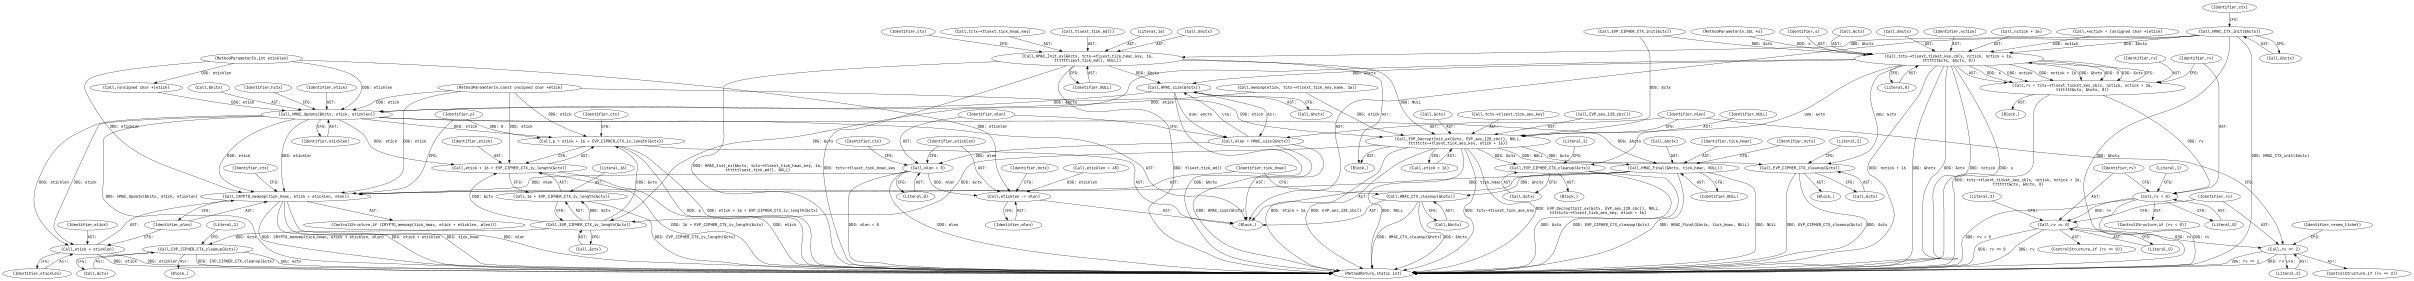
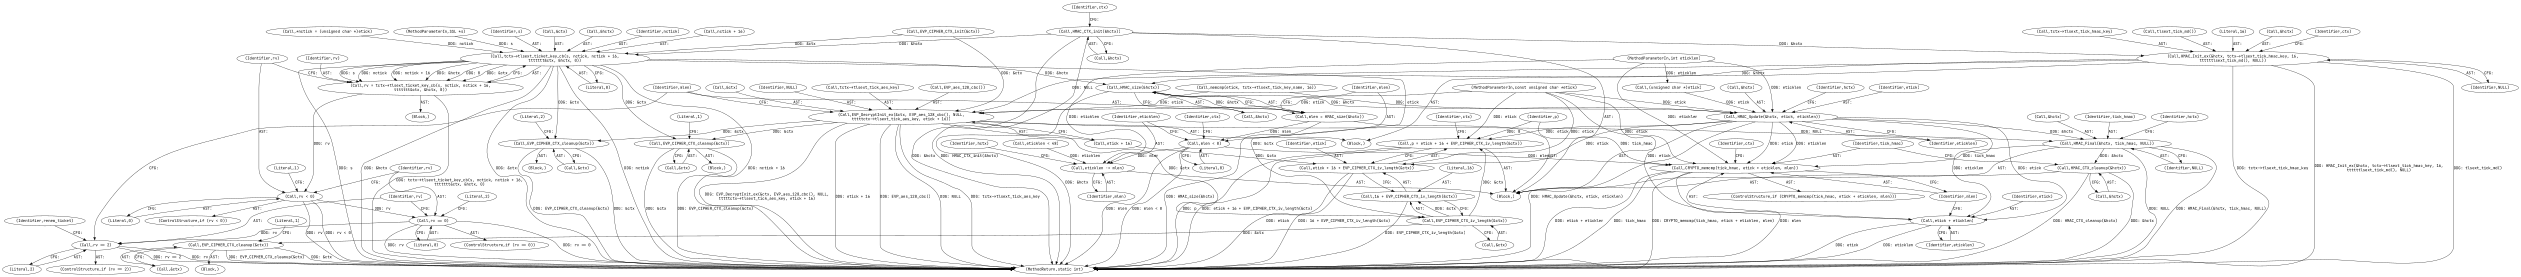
edge "(Identifier,p)" -> "(Call,CRYPTO_memcmp(tick_hmac, etick + eticklen, mlen))": label "CFG: " -> "DDG: tick_hmac"
edge "(MethodParameterIn,const unsigned char *etick)" -> "(Call,etick + eticklen)": added, label "DDG: etick"
edge "(Call,EVP_CIPHER_CTX_iv_length(&ctx))" -> "(Call,etick + 16 + EVP_CIPHER_CTX_iv_length(&ctx))": now "(Call,etick + 16)" -> "(Call,etick + 16 + EVP_CIPHER_CTX_iv_length(&ctx))"
